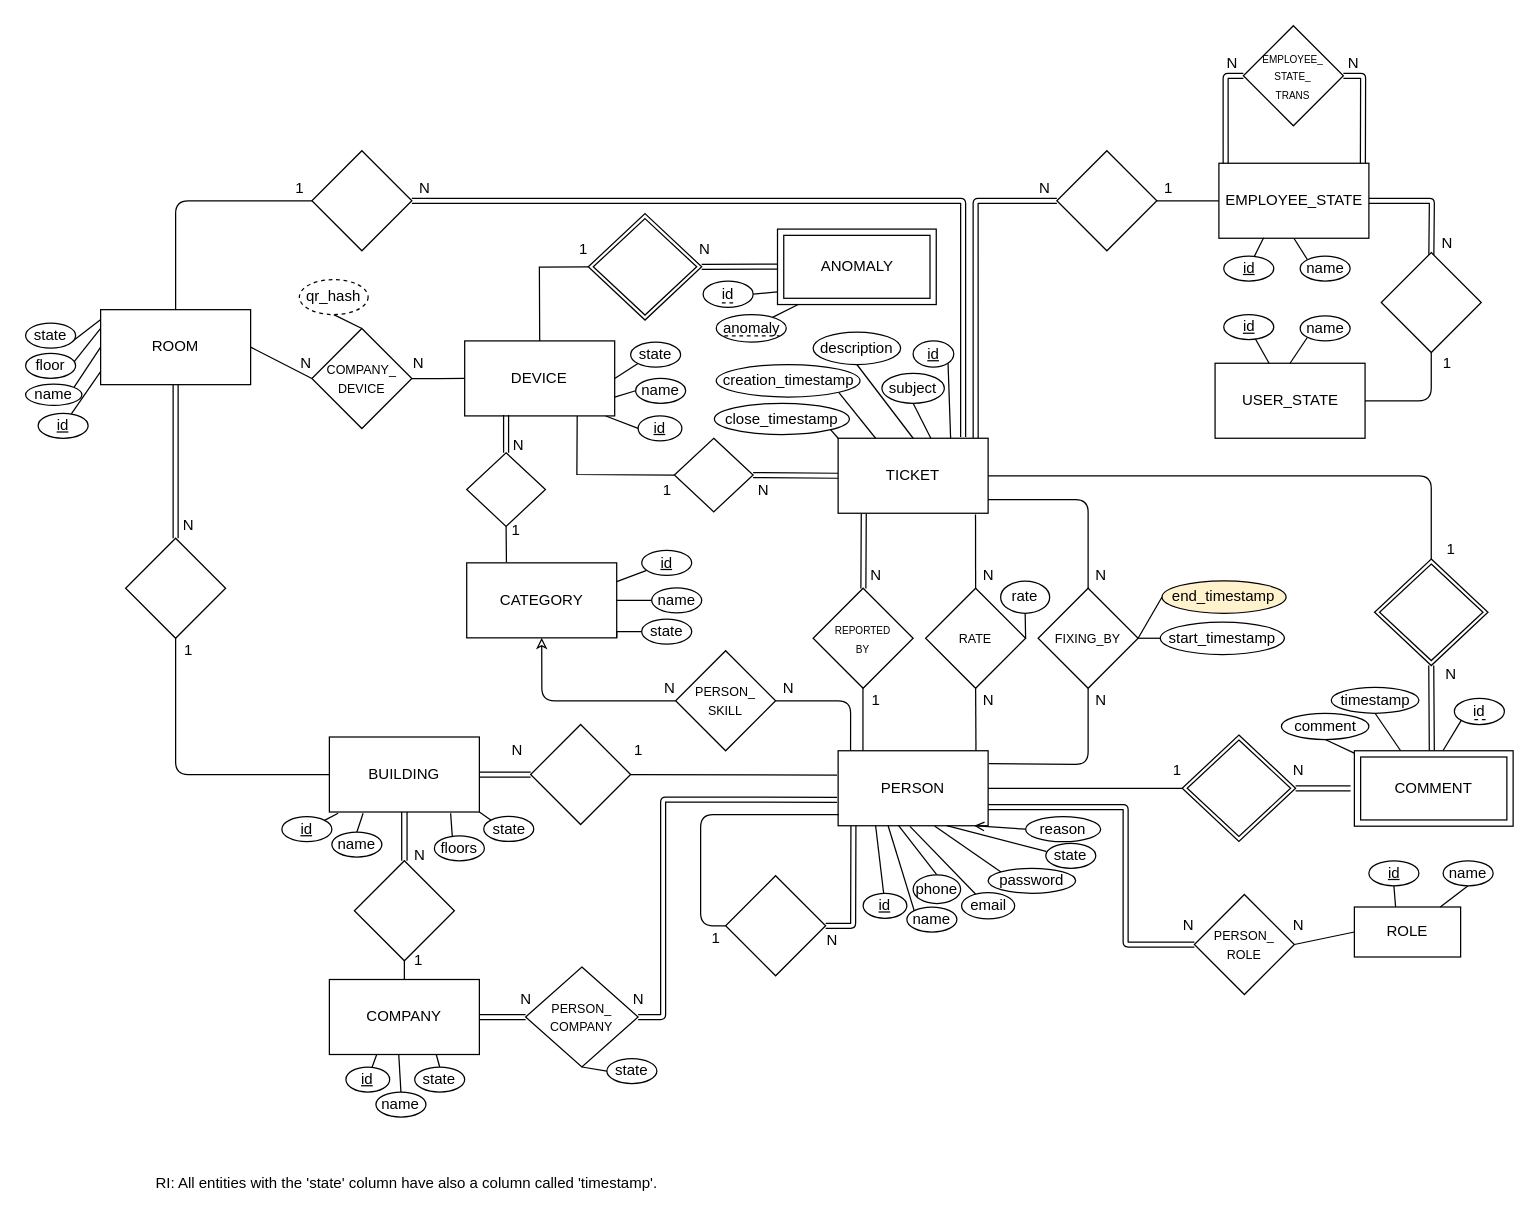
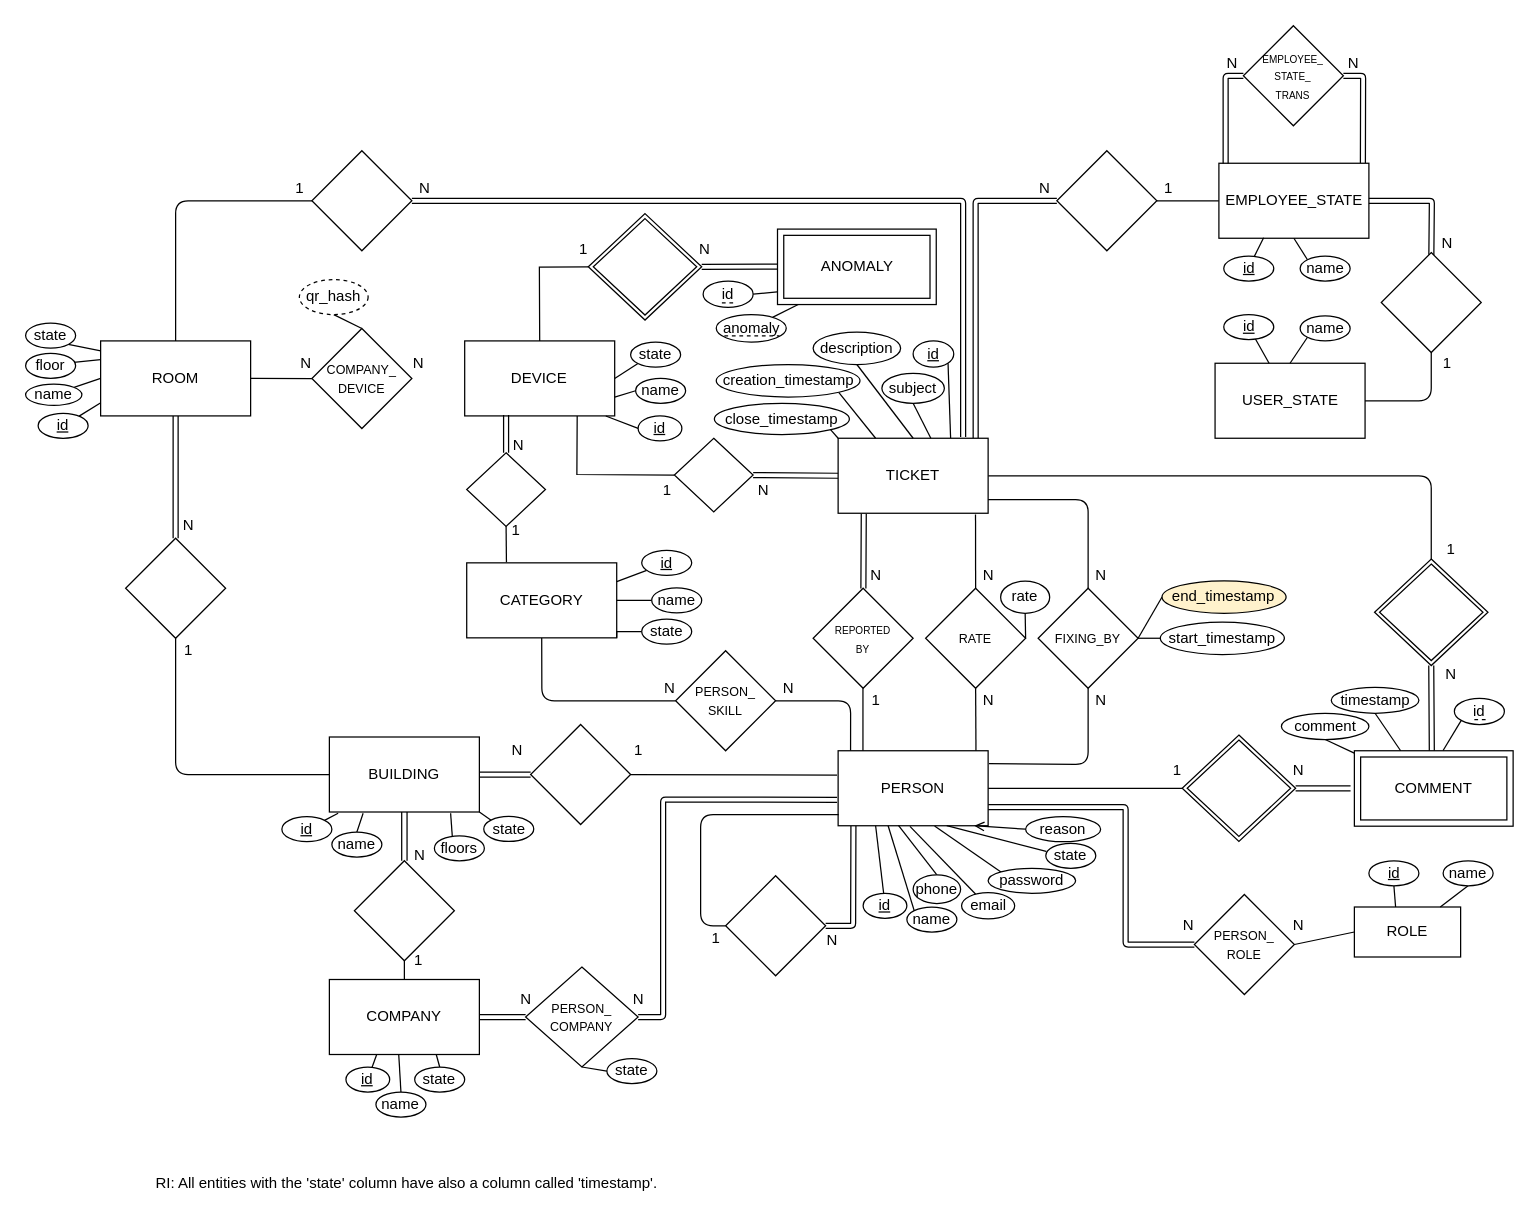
node "ROOM": moved (176, 347) -> (176, 378)
edge "DEVICE" -- "COMPANY_ DEVICE": removed
edge "PERSON_ SKILL" -> "CATEGORY": arrowhead classic -> none
